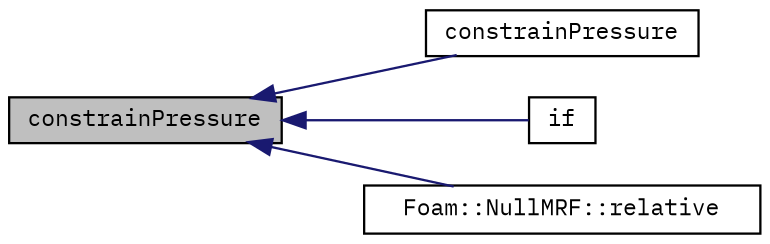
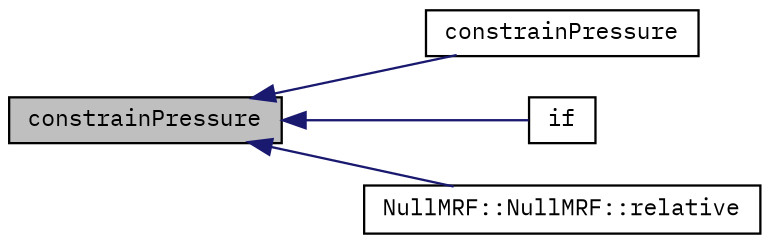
node "Foam::NullMRF::relative": label "Foam::NullMRF::relative" -> "NullMRF::NullMRF::relative"
